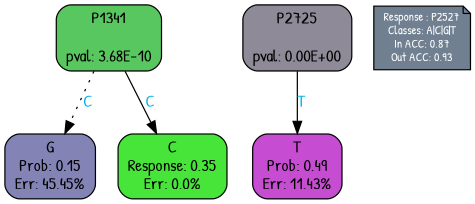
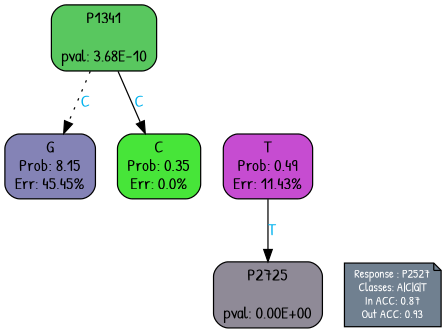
edge "P2725 pval: 0.00E+00" -> "T Prob: 0.49 Err: 11.43%": reversed
node "G Prob: 0.15 Err: 45.45%": label "G Prob: 0.15 Err: 45.45%" -> "G Prob: 8.15 Err: 45.45%"
node "C Response: 0.35 Err: 0.0%": label "C Response: 0.35 Err: 0.0%" -> "C Prob: 0.35 Err: 0.0%"
